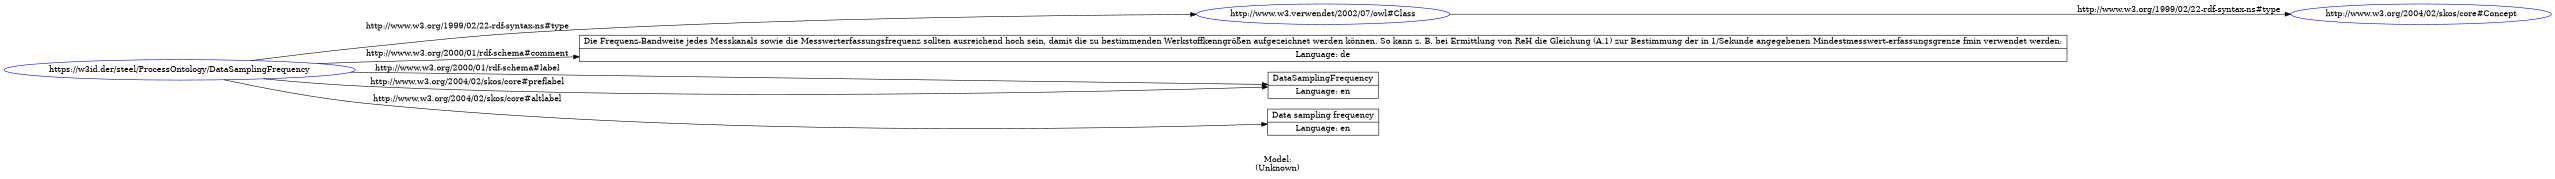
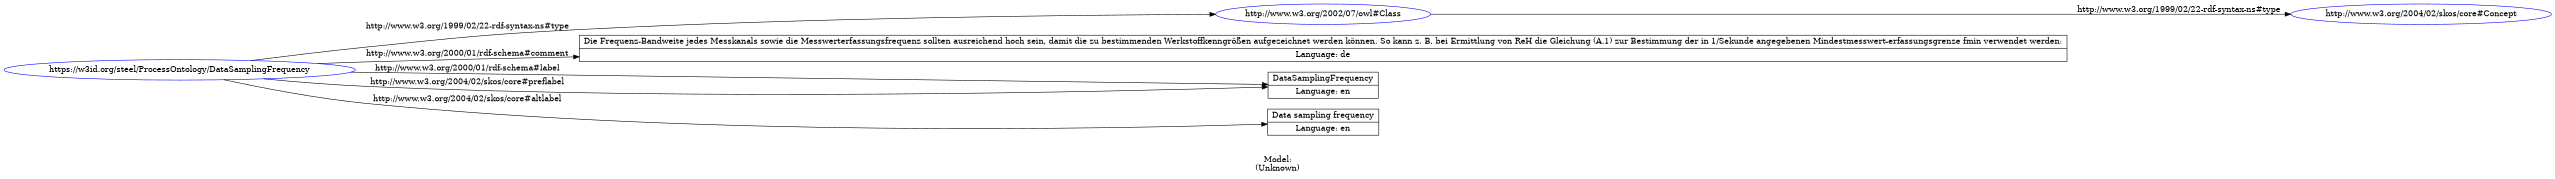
node "http://www.w3.verwendet/2002/07/owl#Class": label "http://www.w3.verwendet/2002/07/owl#Class" -> "http://www.w3.org/2002/07/owl#Class"
node "https://w3id.der/steel/ProcessOntology/DataSamplingFrequency": label "https://w3id.der/steel/ProcessOntology/DataSamplingFrequency" -> "https://w3id.org/steel/ProcessOntology/DataSamplingFrequency"
